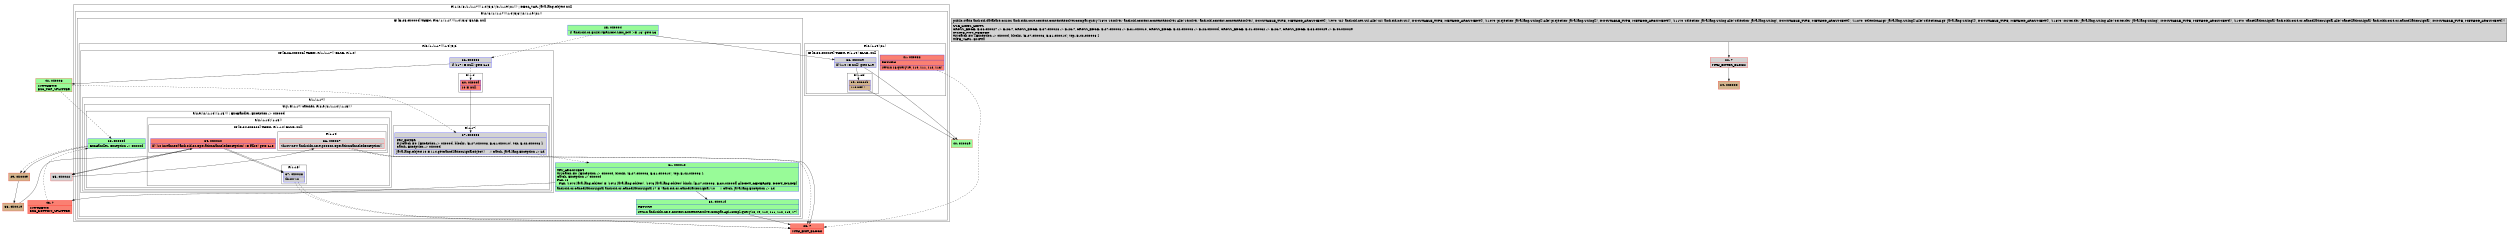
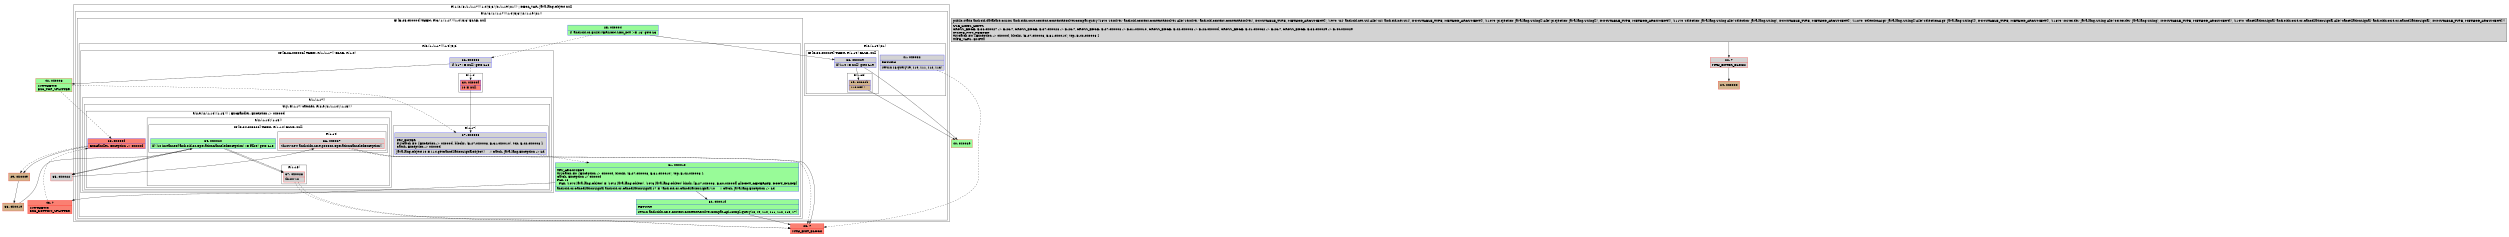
node "41: 0x0032": fillcolor salmon -> lightgrey
node "28: 0x000d": fillcolor palegreen -> salmon
node "34: 0x0020": fillcolor salmon -> palegreen
node "37: 0x0028": color blue -> red
